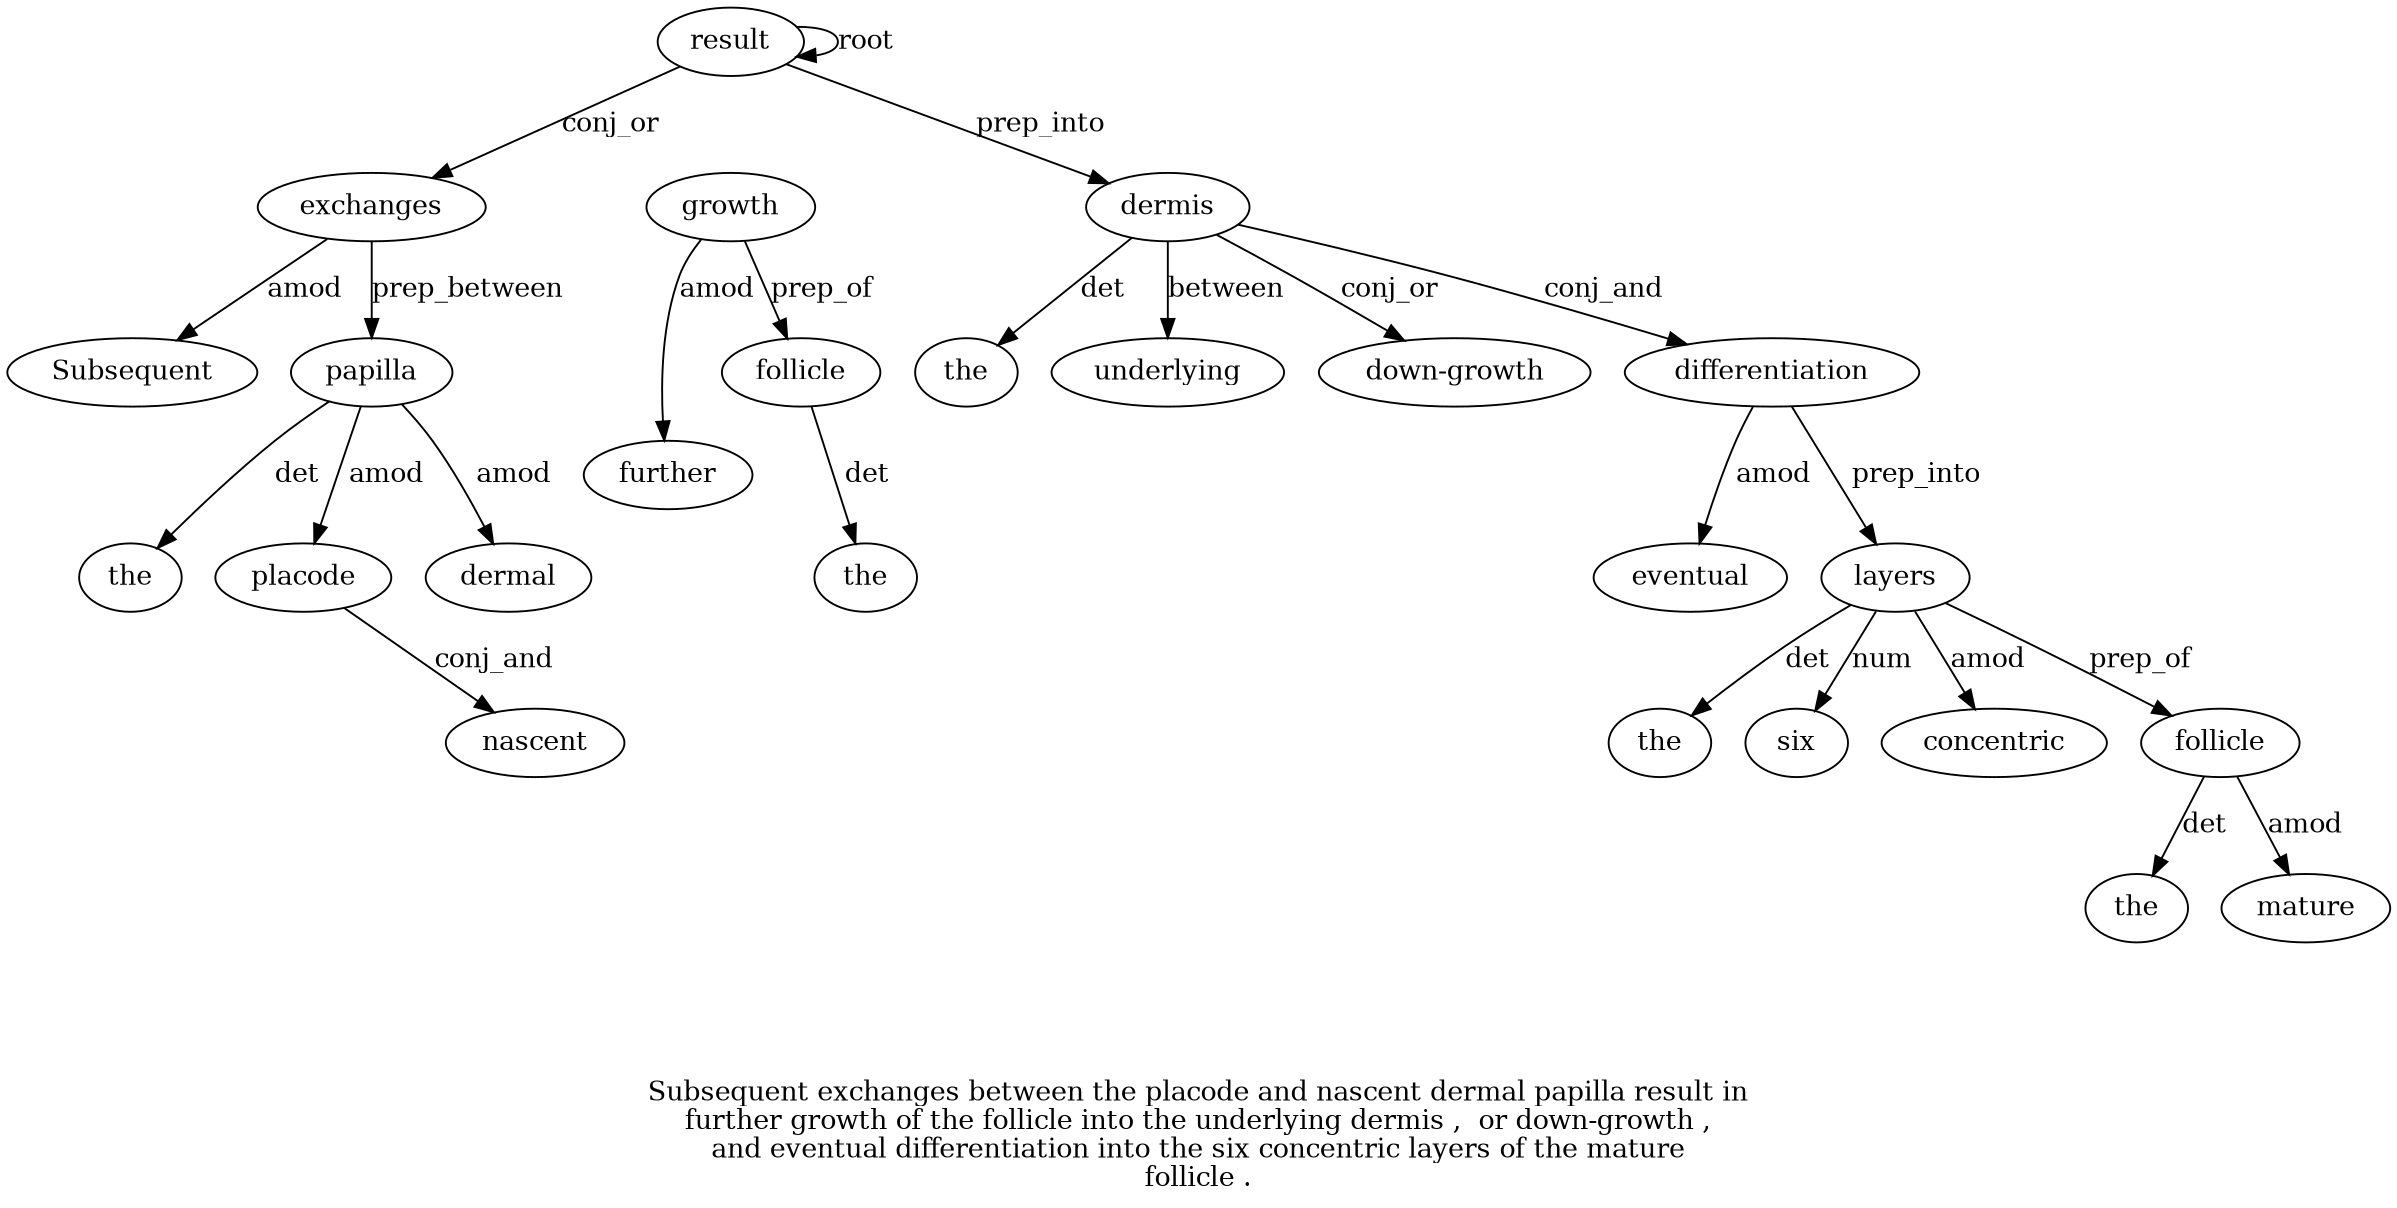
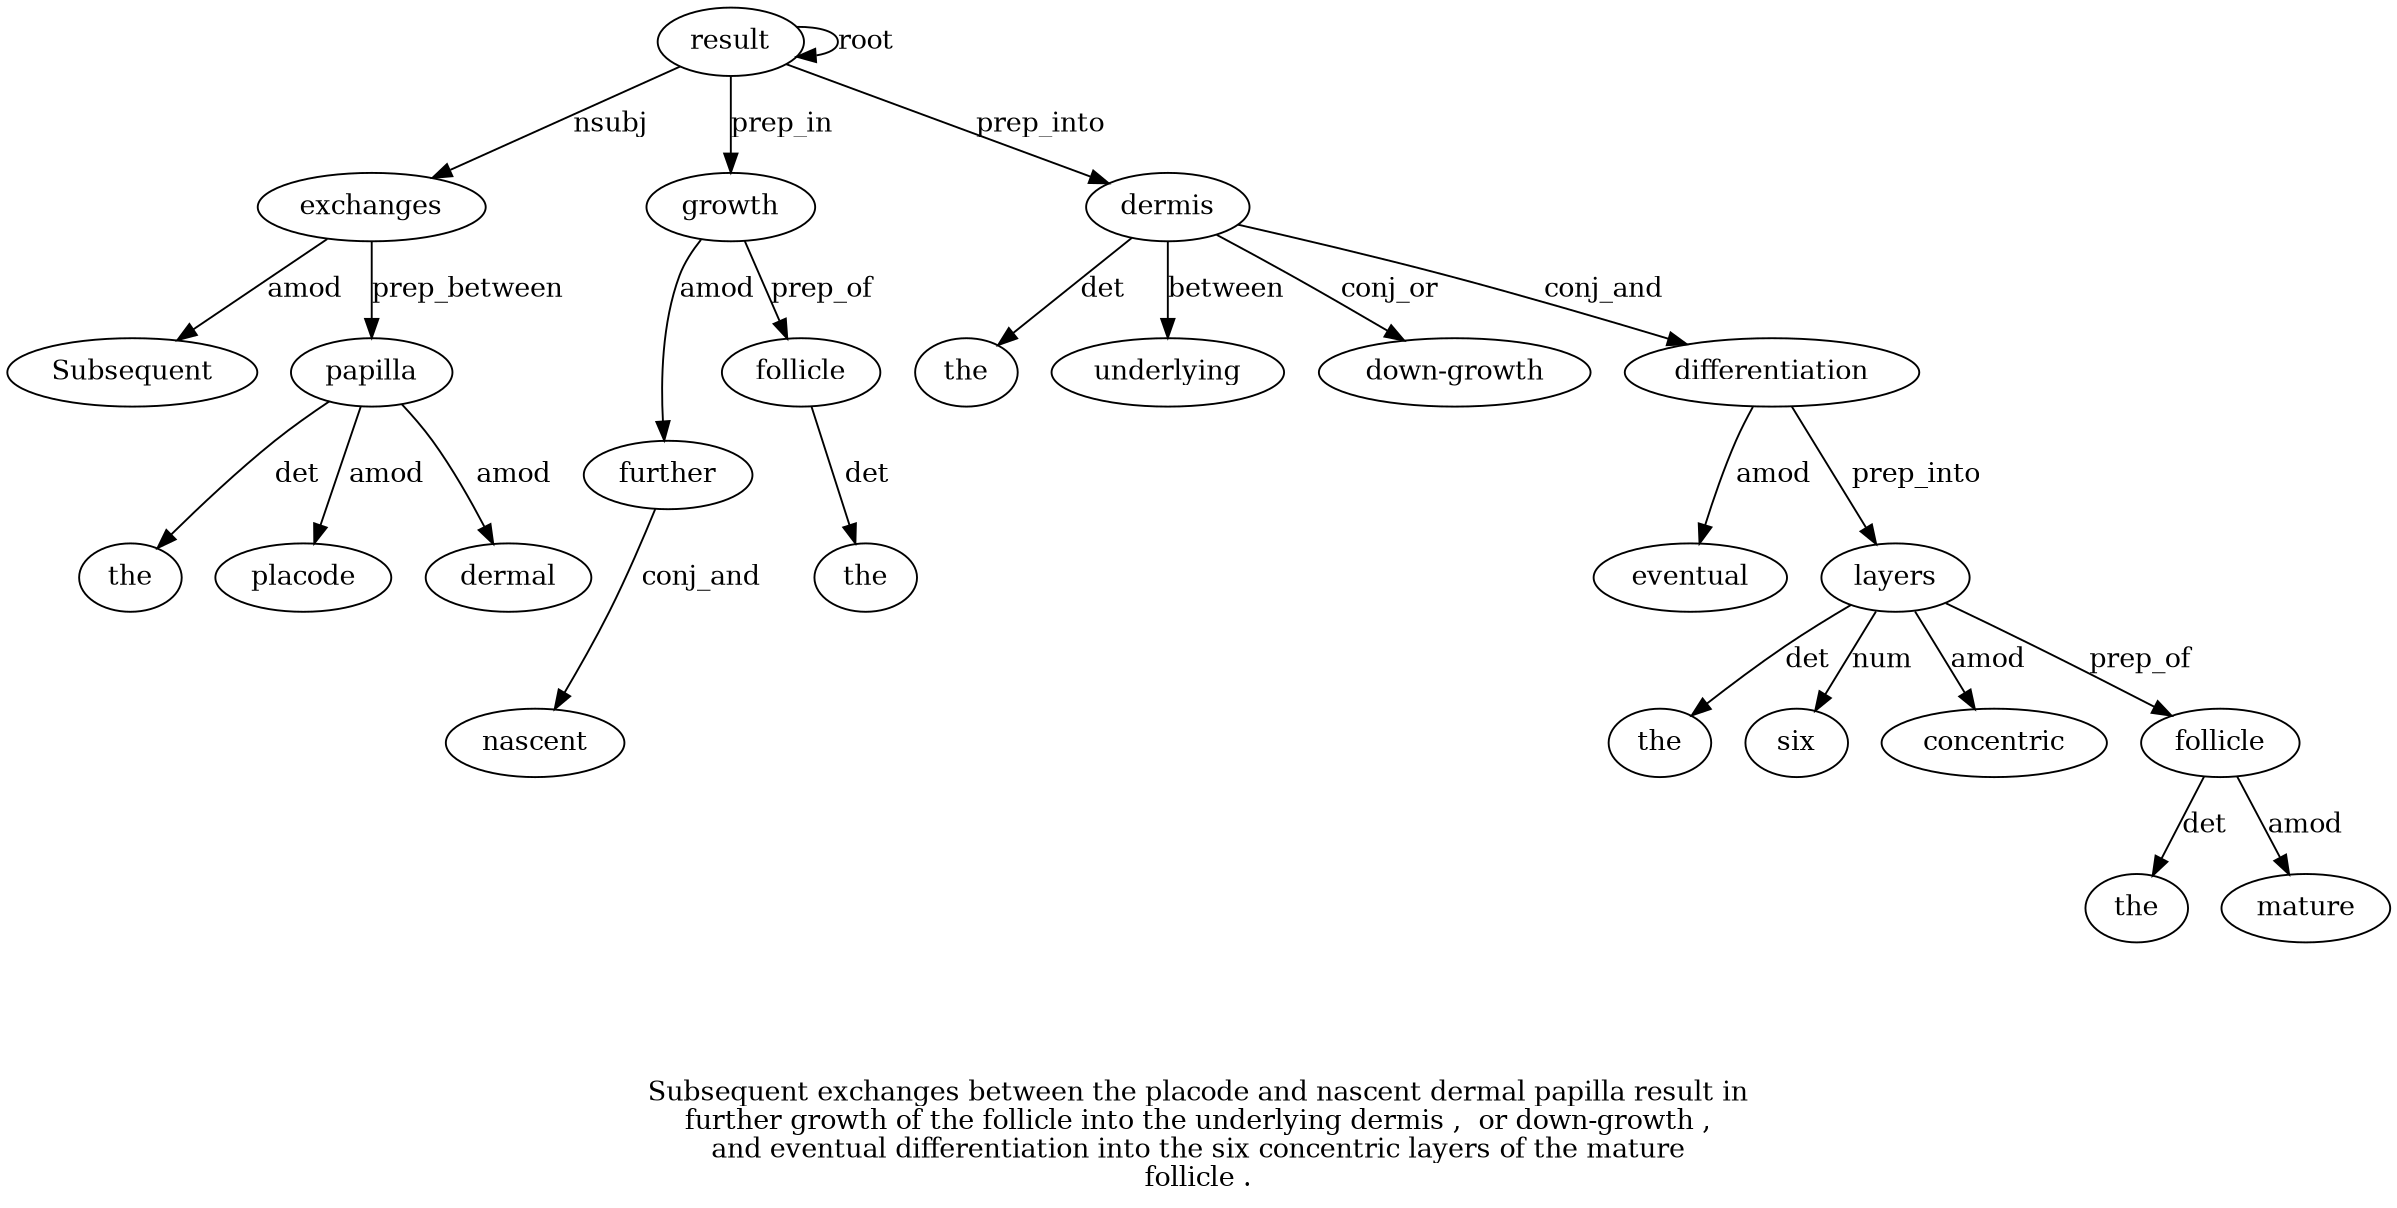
edge "result" -> "growth": added, label "prep_in"
edge "result" -> "exchanges": label "conj_or" -> "nsubj"
edge "placode" -> "nascent": now "further" -> "nascent"
